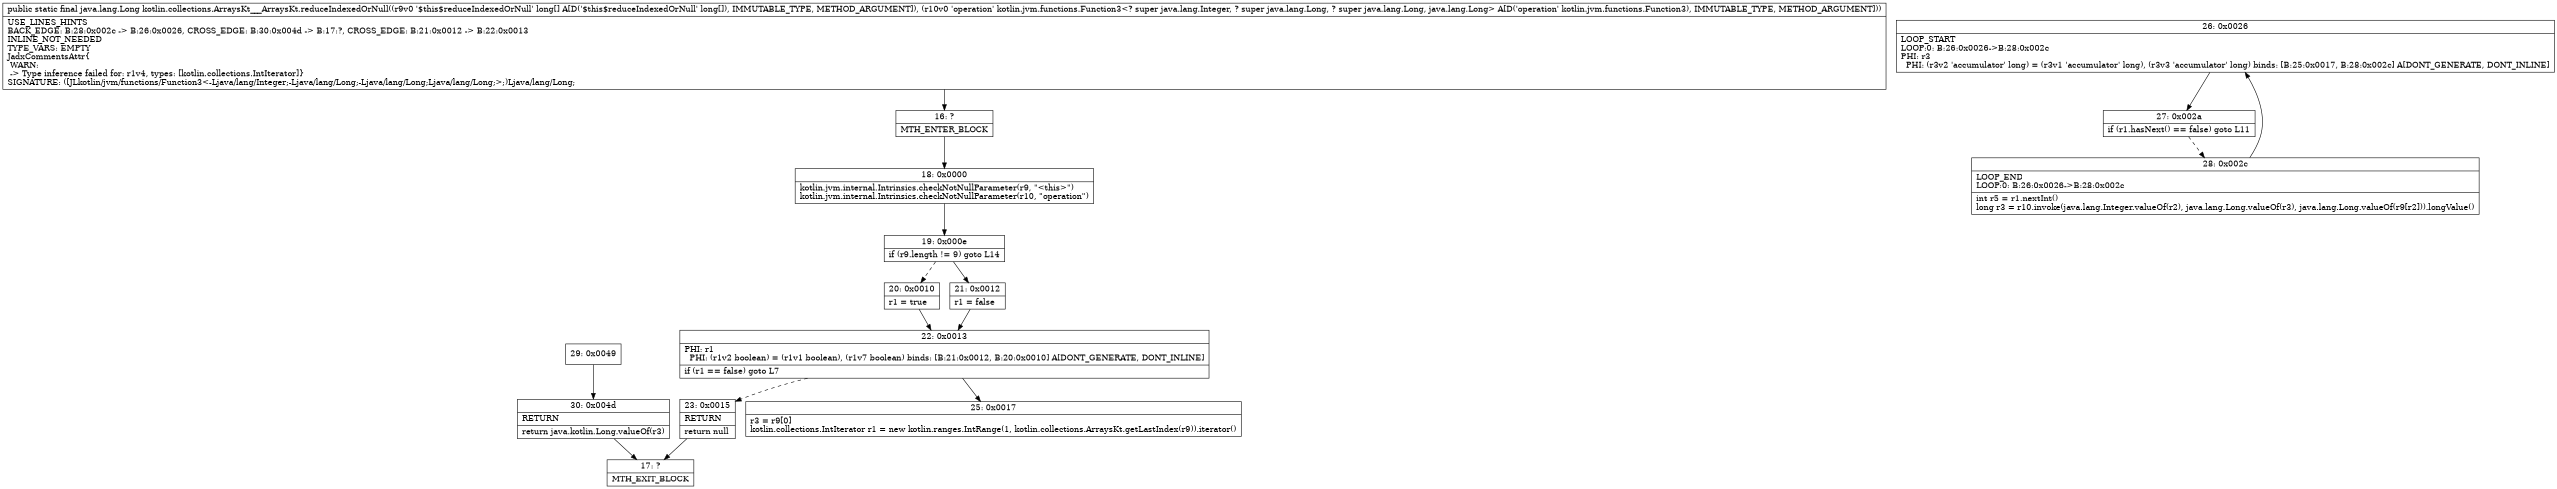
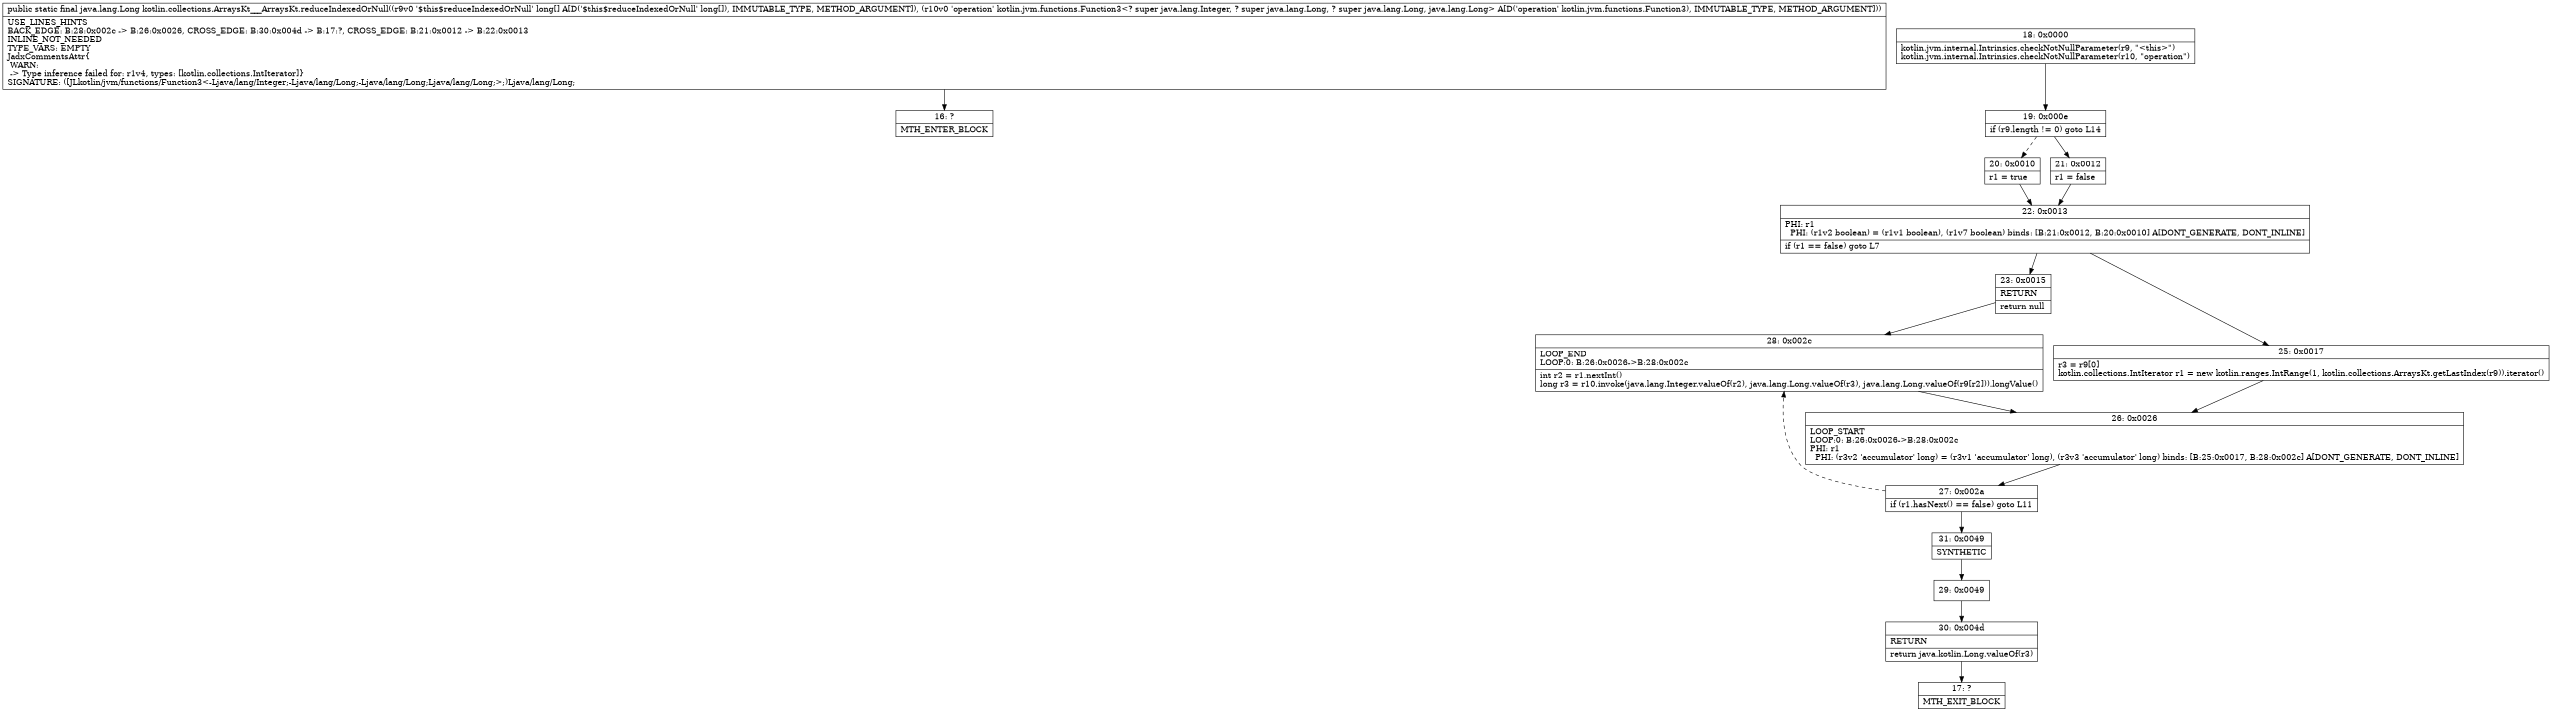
node "26: 0x0026": text "PHI: r3" -> "PHI: r1"
edge "16: ?" -> "18: 0x0000": removed
node "28: 0x002c": text "int r5 = r1.nextInt()" -> "int r2 = r1.nextInt()"
node "19: 0x000e": text "if (r9.length != 9) goto L14" -> "if (r9.length != 0) goto L14"
edge "22: 0x0013" -> "23: 0x0015": style dashed -> solid
edge "25: 0x0017" -> "26: 0x0026": added
edge "23: 0x0015" -> "17: ?": now "23: 0x0015" -> "28: 0x002c"
node "31: 0x0049": added
